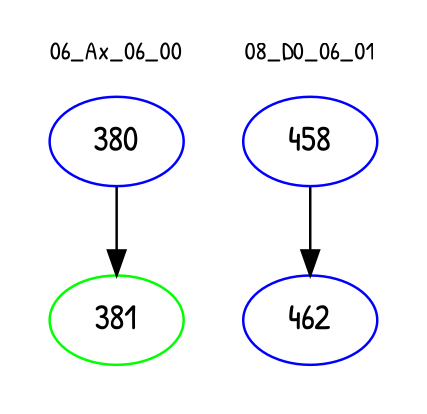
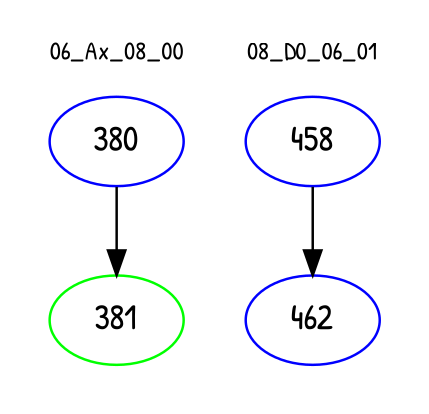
cluster "06_Ax_06_00": label "06_Ax_06_00" -> "06_Ax_08_00"
